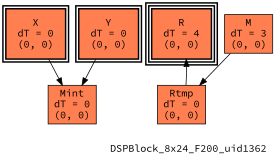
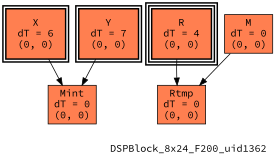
node "X dT = 0 (0, 0)": label "X dT = 0 (0, 0)" -> "X dT = 6 (0, 0)"
node "Y dT = 0 (0, 0)": label "Y dT = 0 (0, 0)" -> "Y dT = 7 (0, 0)"
node "M dT = 3 (0, 0)": label "M dT = 3 (0, 0)" -> "M dT = 0 (0, 0)"
edge "Rtmp dT = 0 (0, 0)" -> "R dT = 4 (0, 0)": reversed
